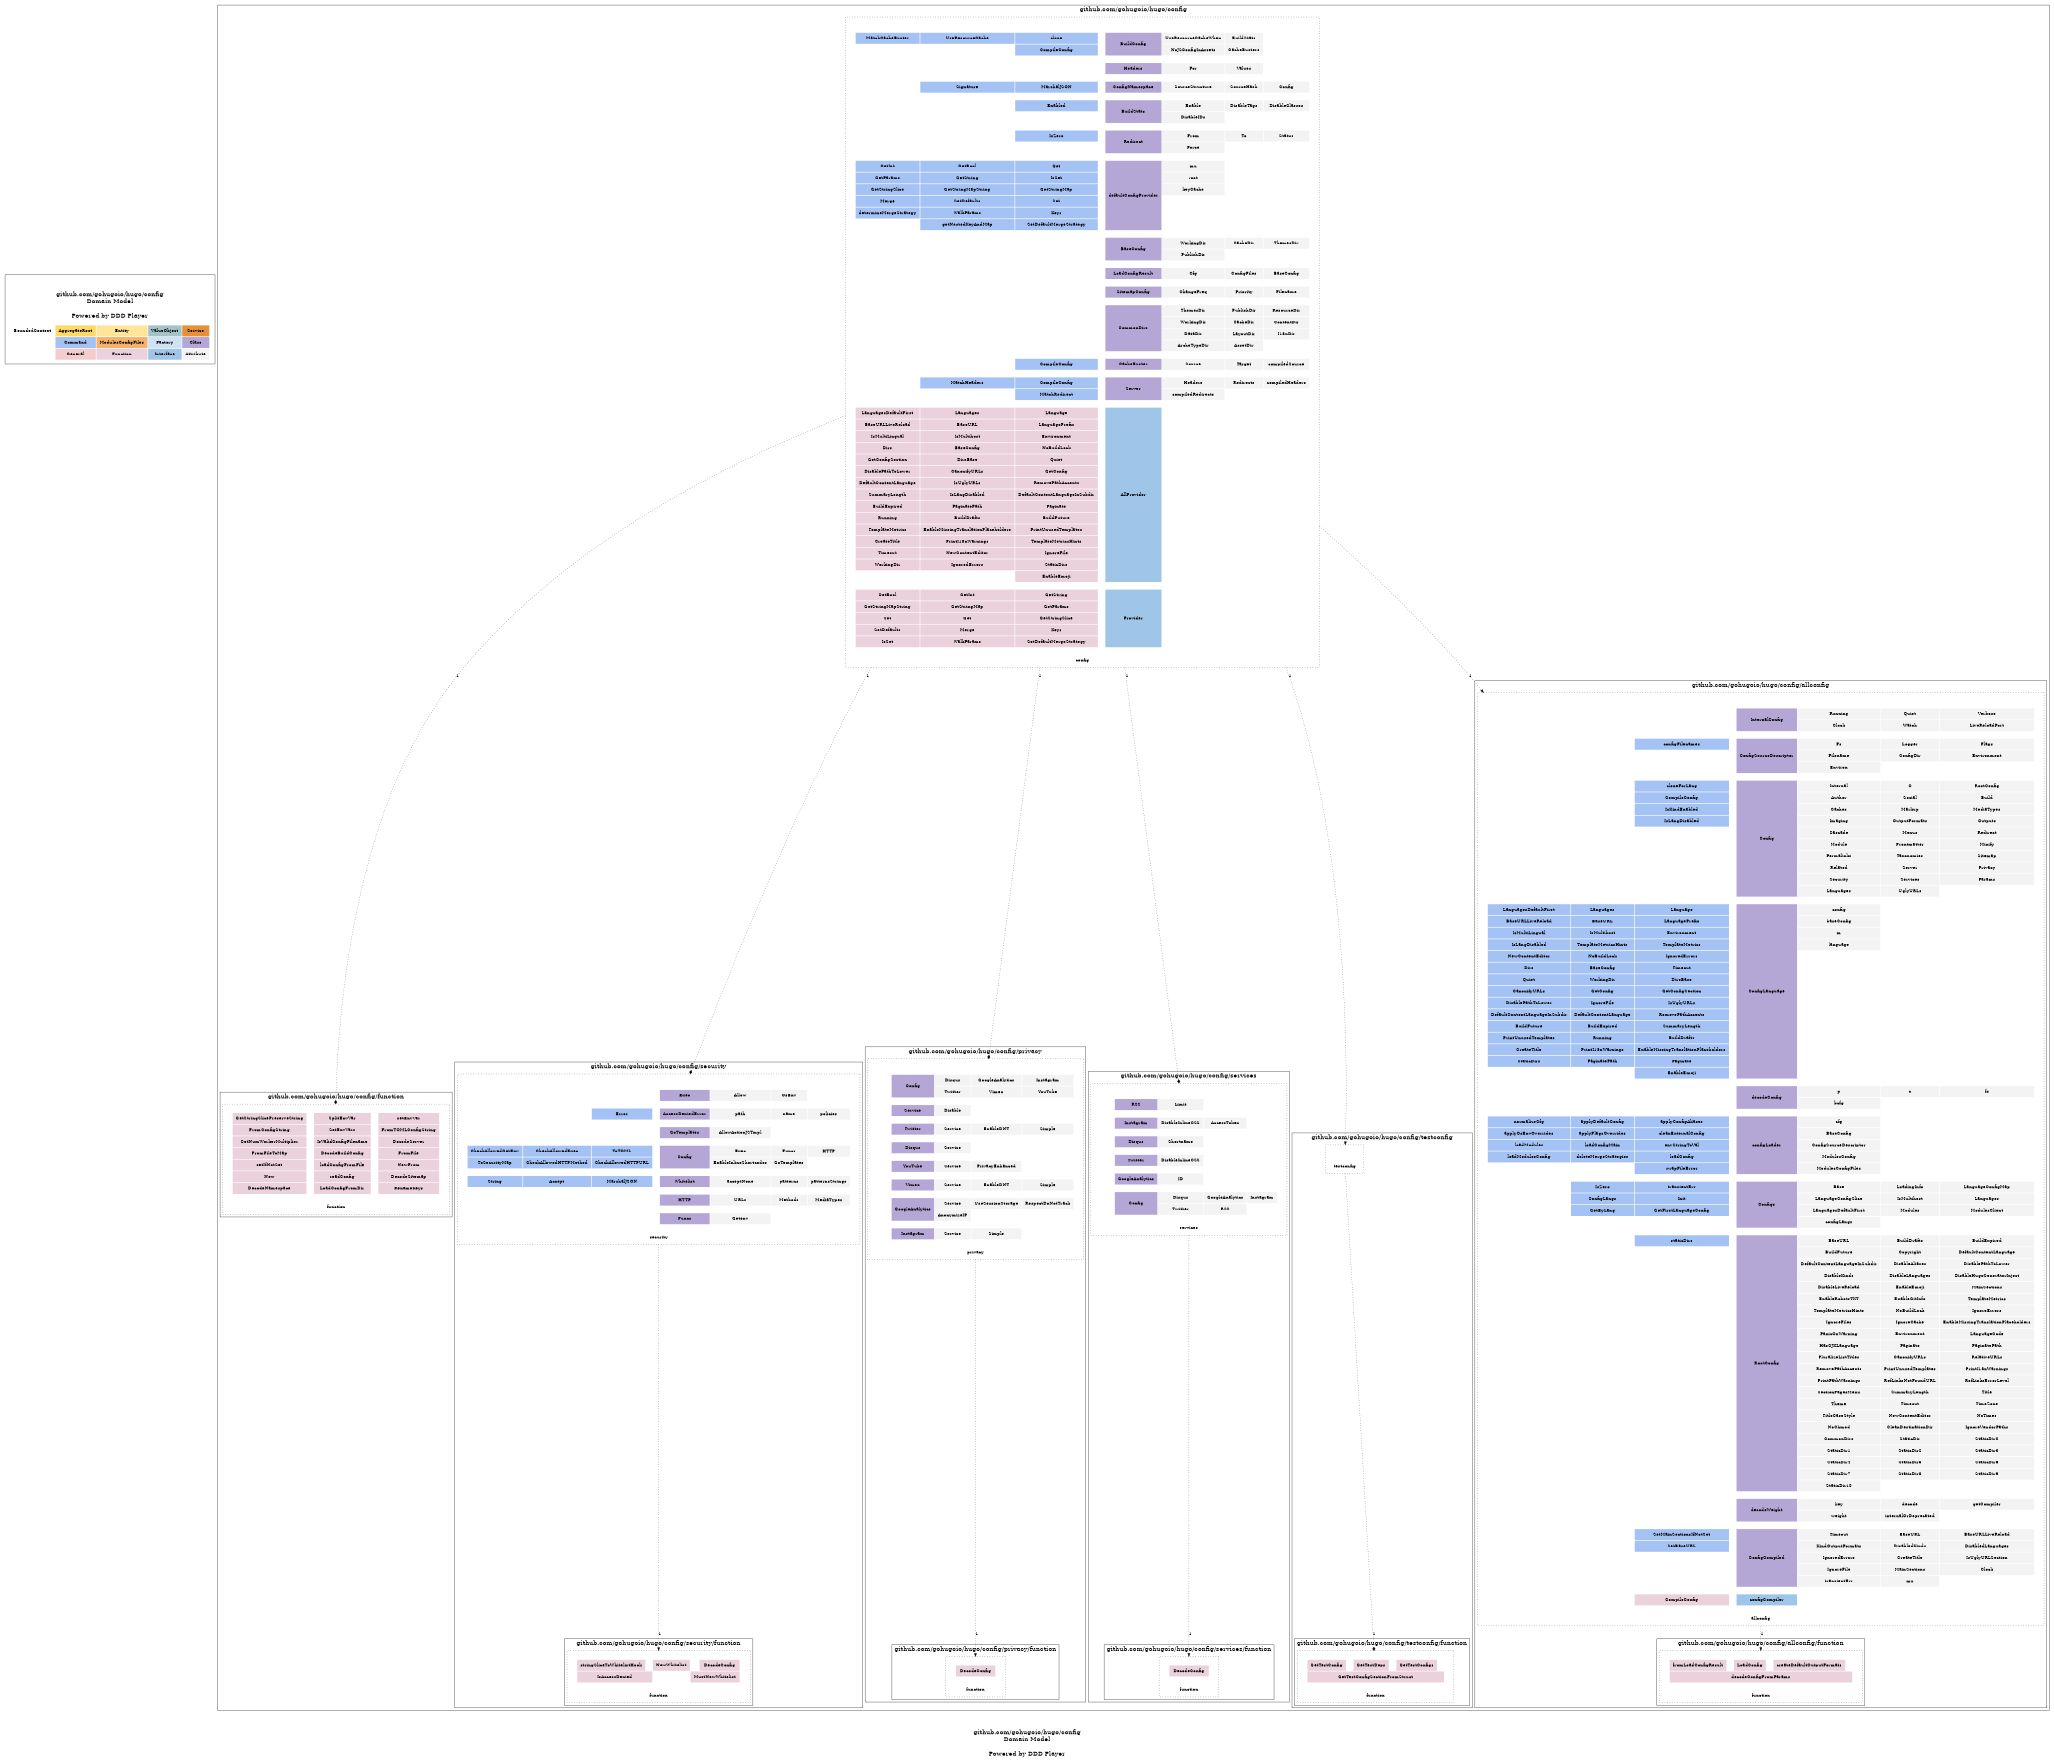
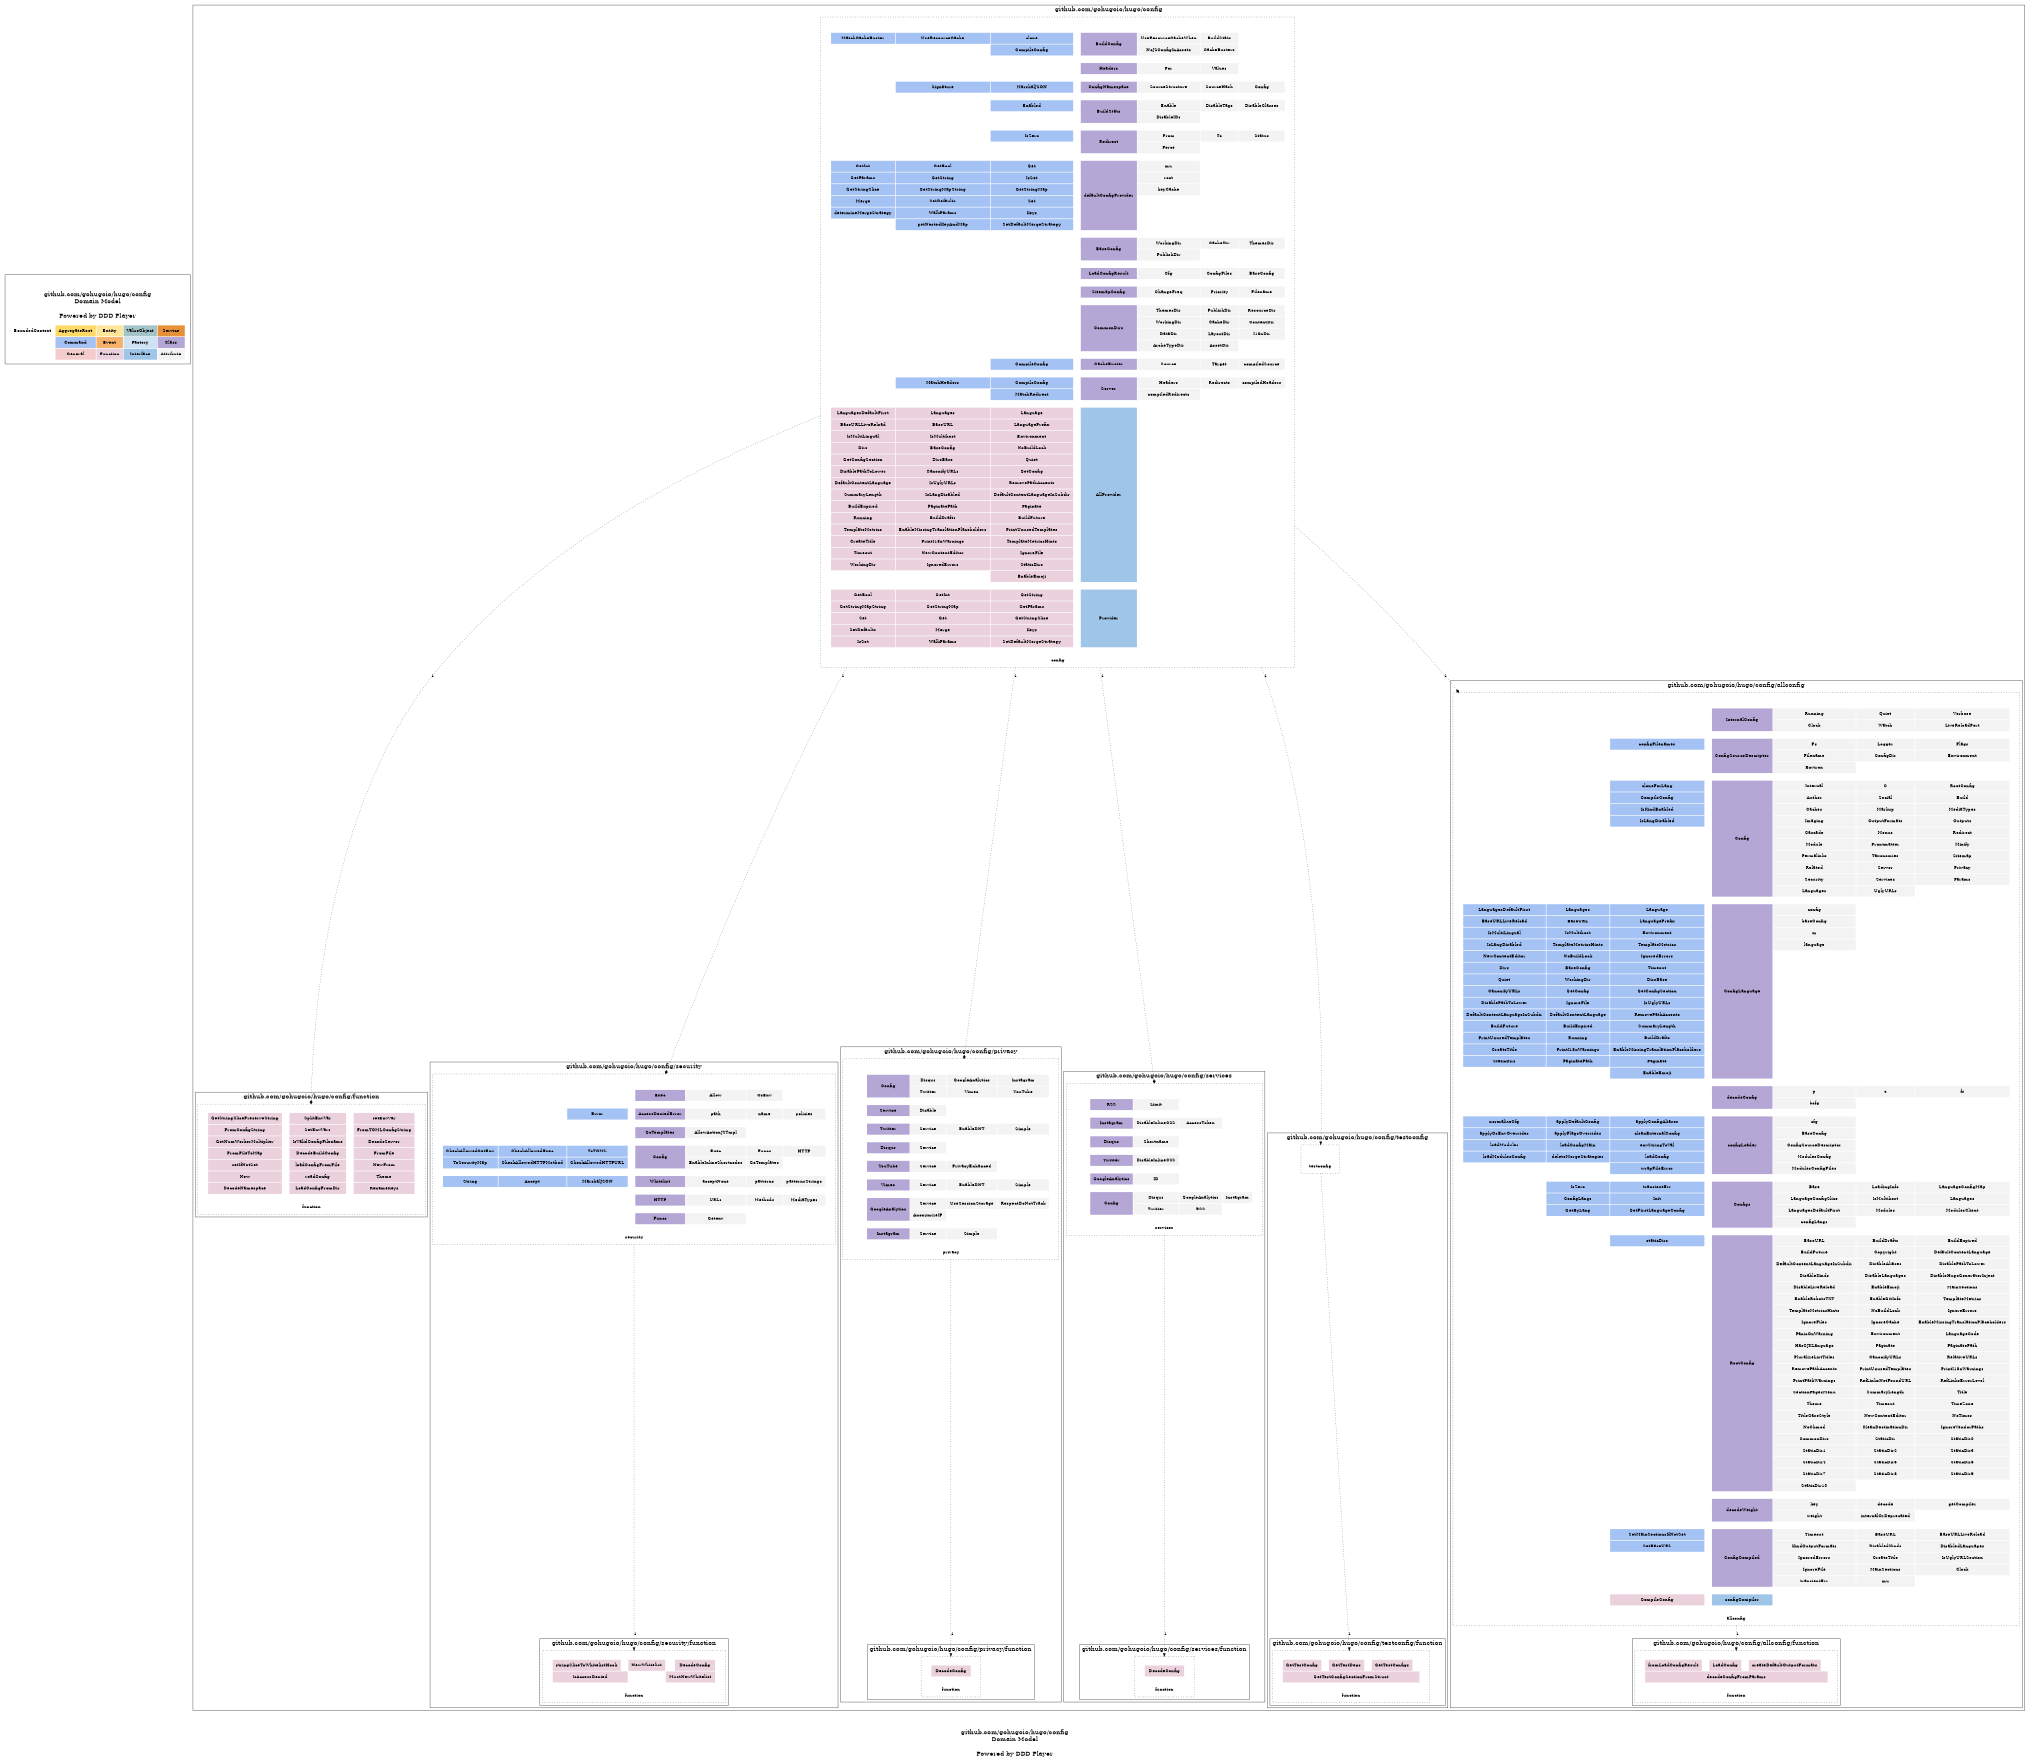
node "BoundedContext": text "ModulesConfigFiles" -> "Event"
edge "MatchCacheBuster" -> "InternalConfig": arrowhead normal -> diamond
node "GetStringSlicePreserveString": text "DecodeSitemap" -> "Theme"
edge "testconfig" -> "GetTestConfig": arrowhead diamond -> normal
